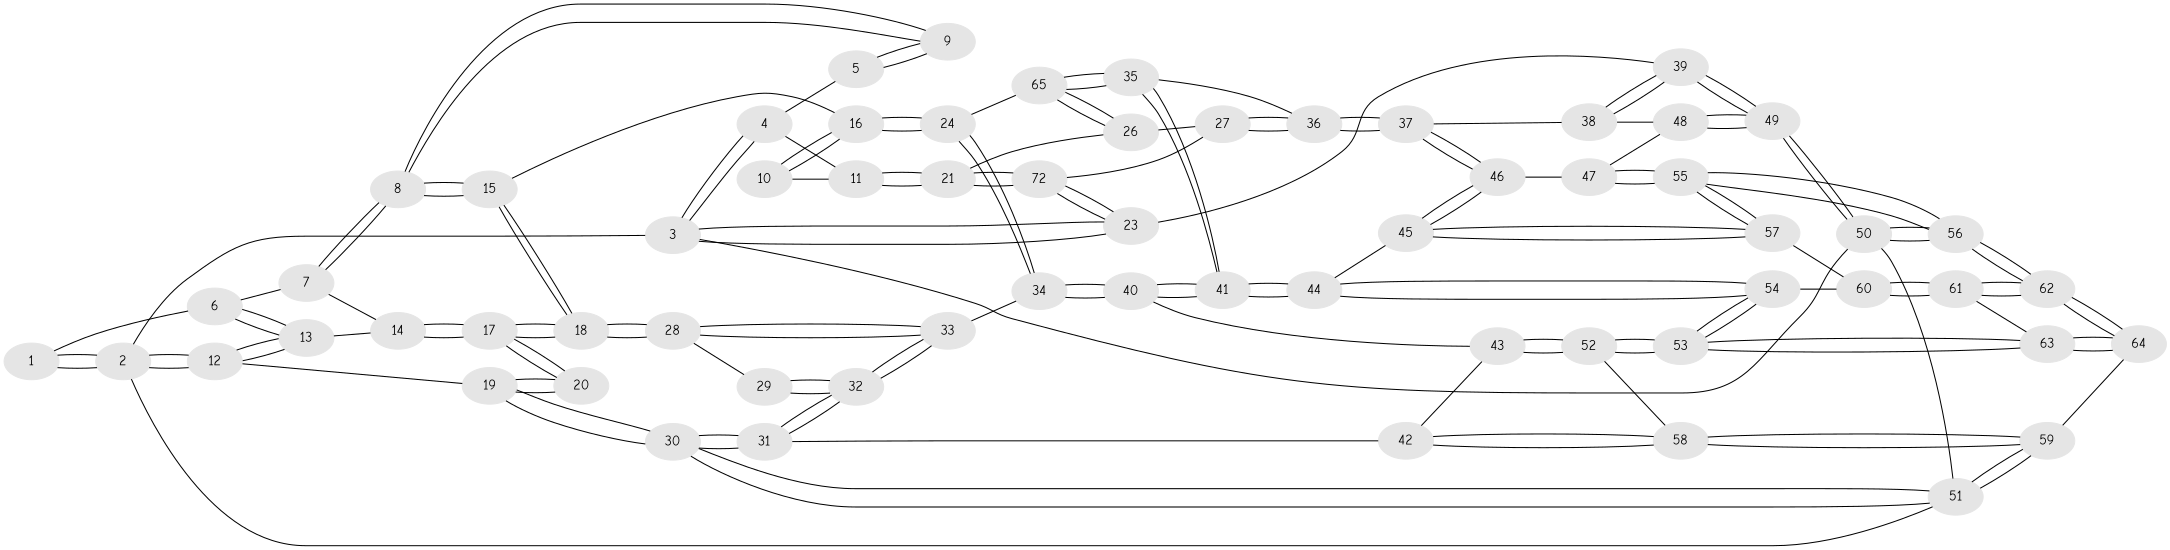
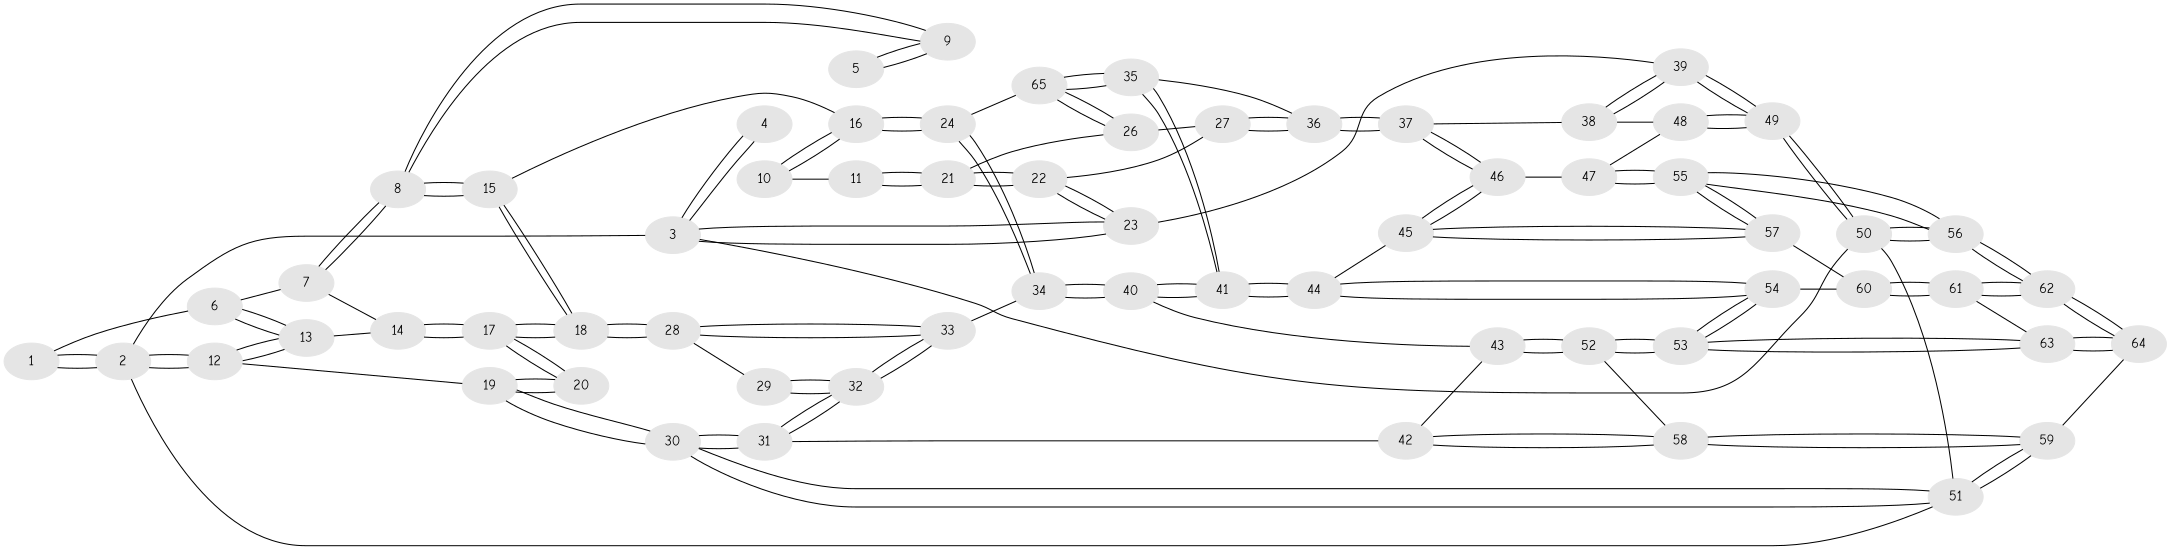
edge "5" -- "4": removed
edge "4" -- "11": removed
node "72": label "72" -> "22"
